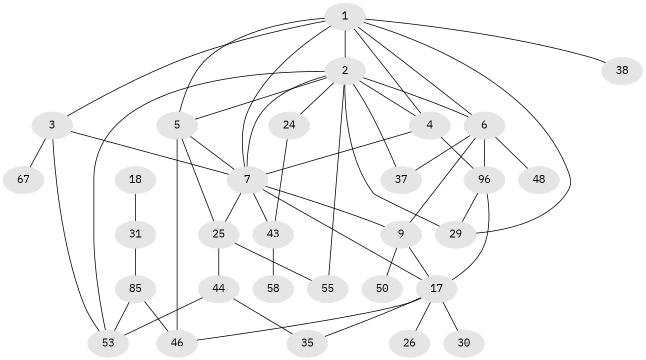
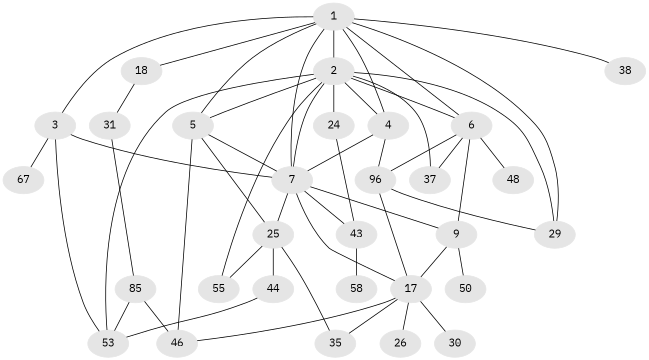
edge "1" -- "18": added
edge "44" -- "35": now "25" -- "35"
